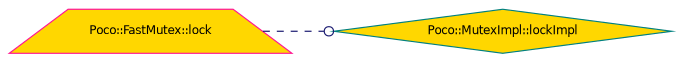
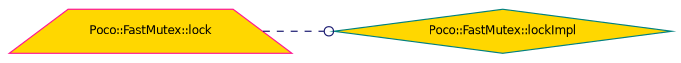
node "Poco::MutexImpl::lockImpl": label "Poco::MutexImpl::lockImpl" -> "Poco::FastMutex::lockImpl"
